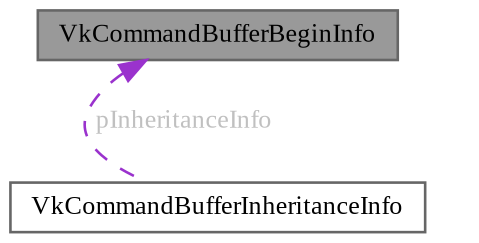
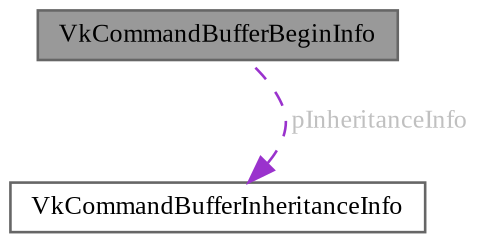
edge "VkCommandBufferInheritanceInfo" -> "VkCommandBufferBeginInfo": reversed
